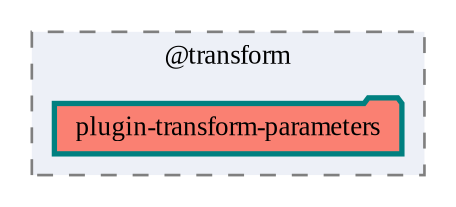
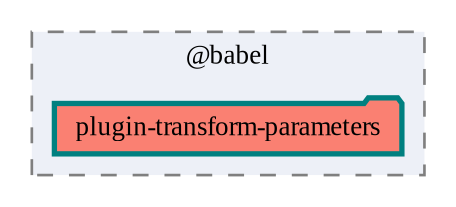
cluster "@transform": label "@transform" -> "@babel"
